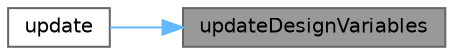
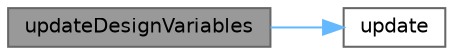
edge "update" -> "updateDesignVariables": reversed
